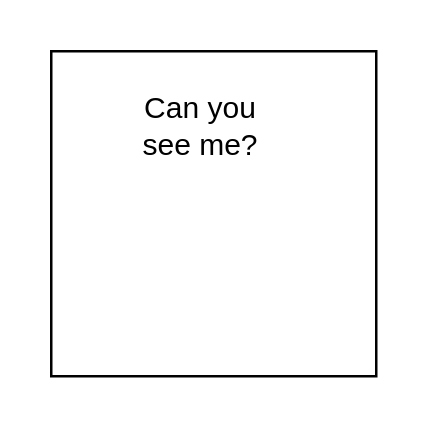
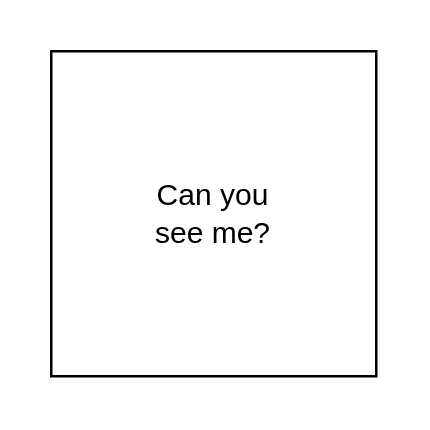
node "Can you see me?": moved (201, 126) -> (214, 214)
